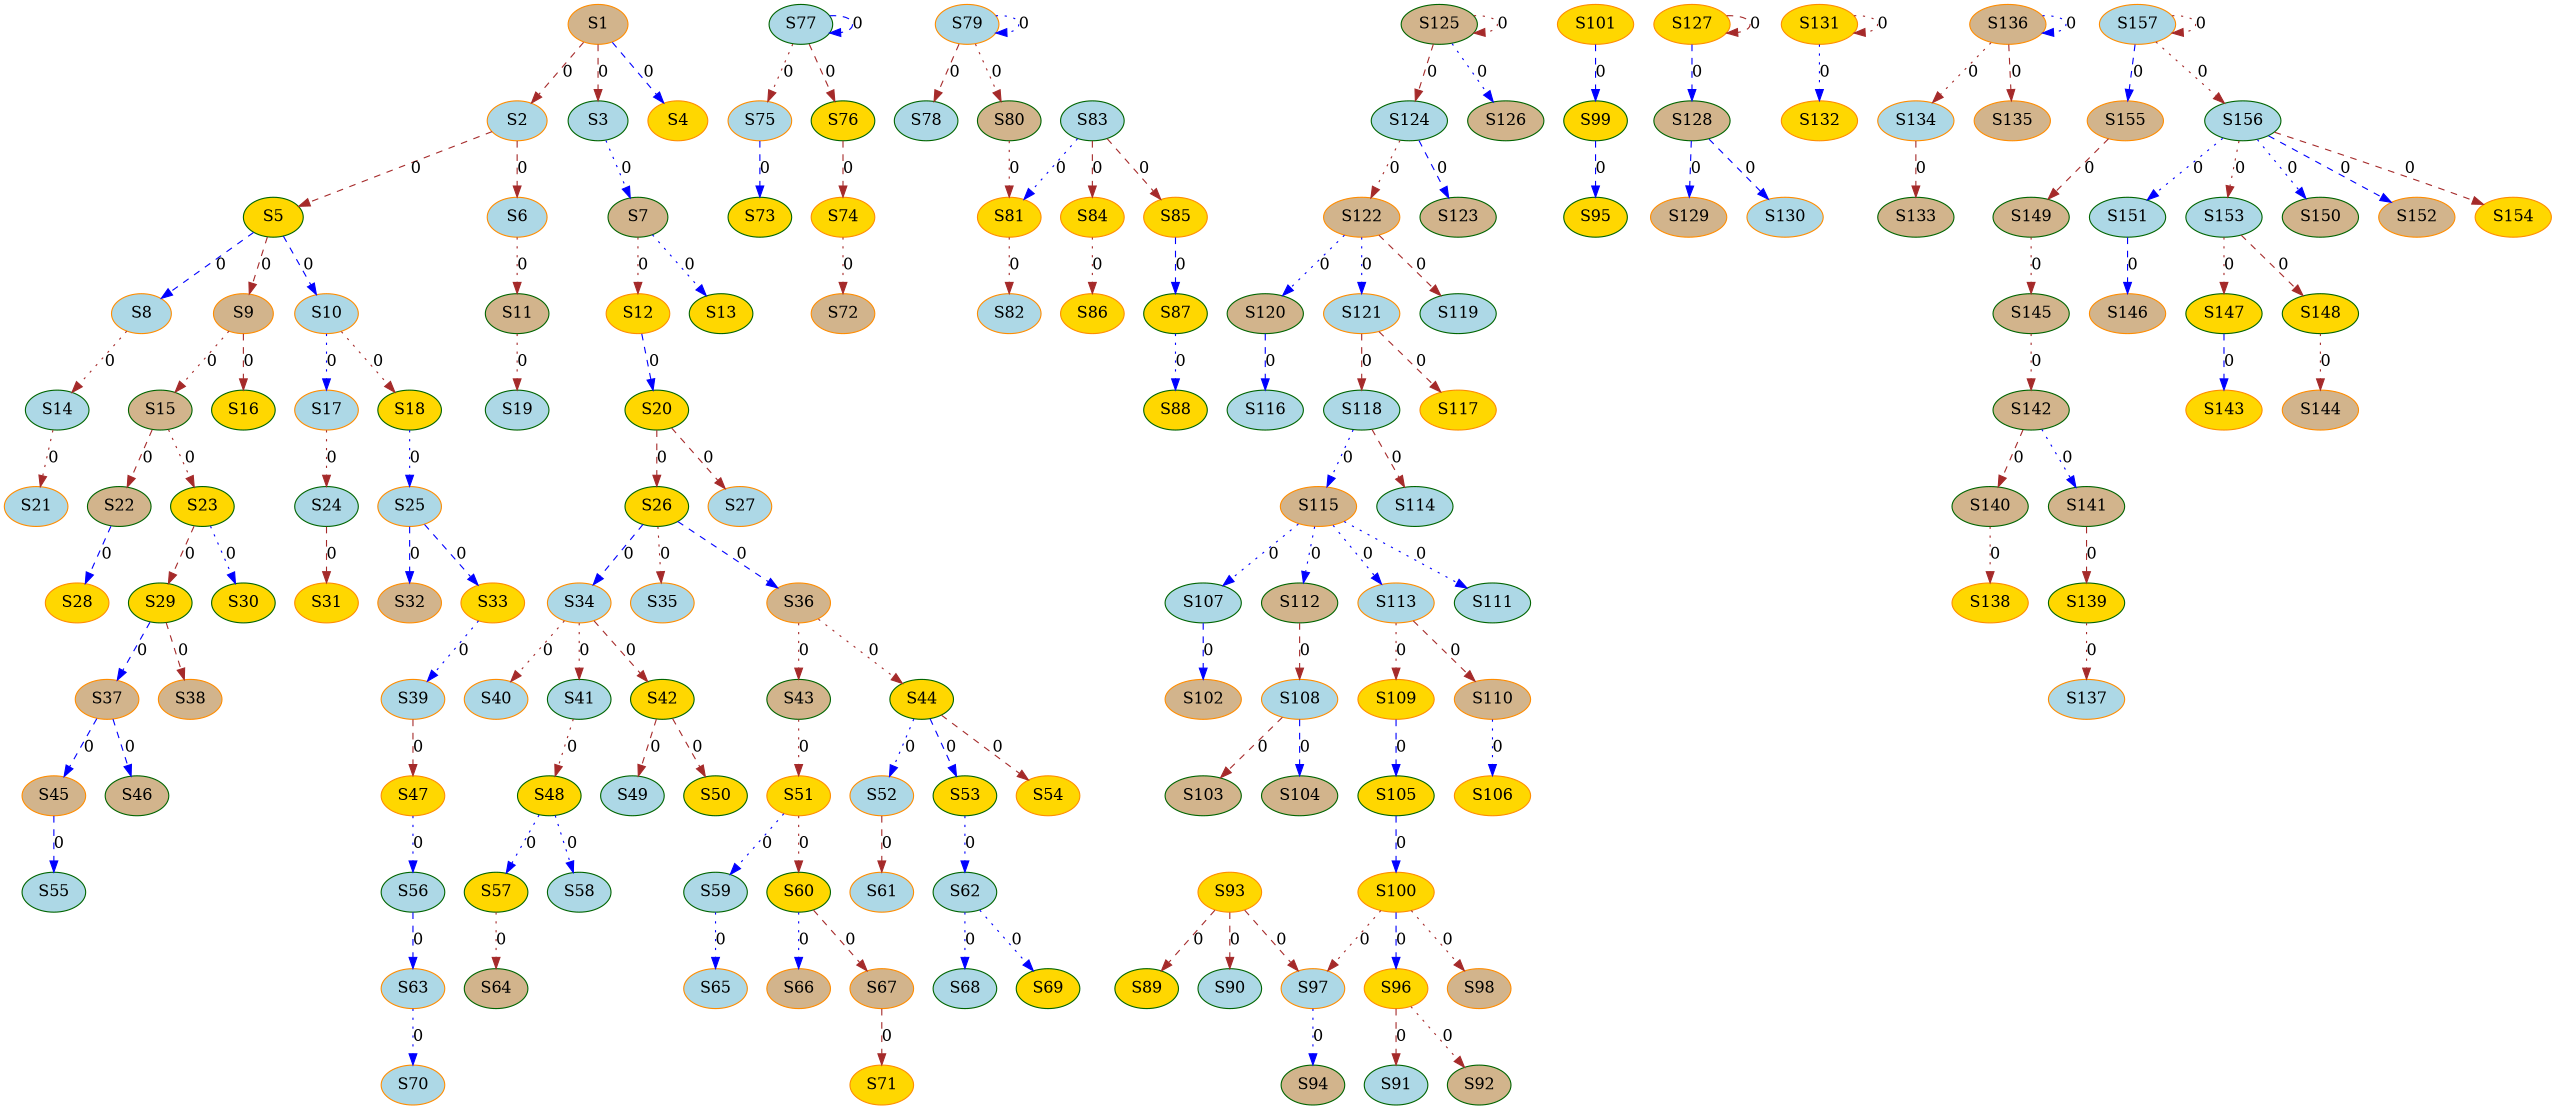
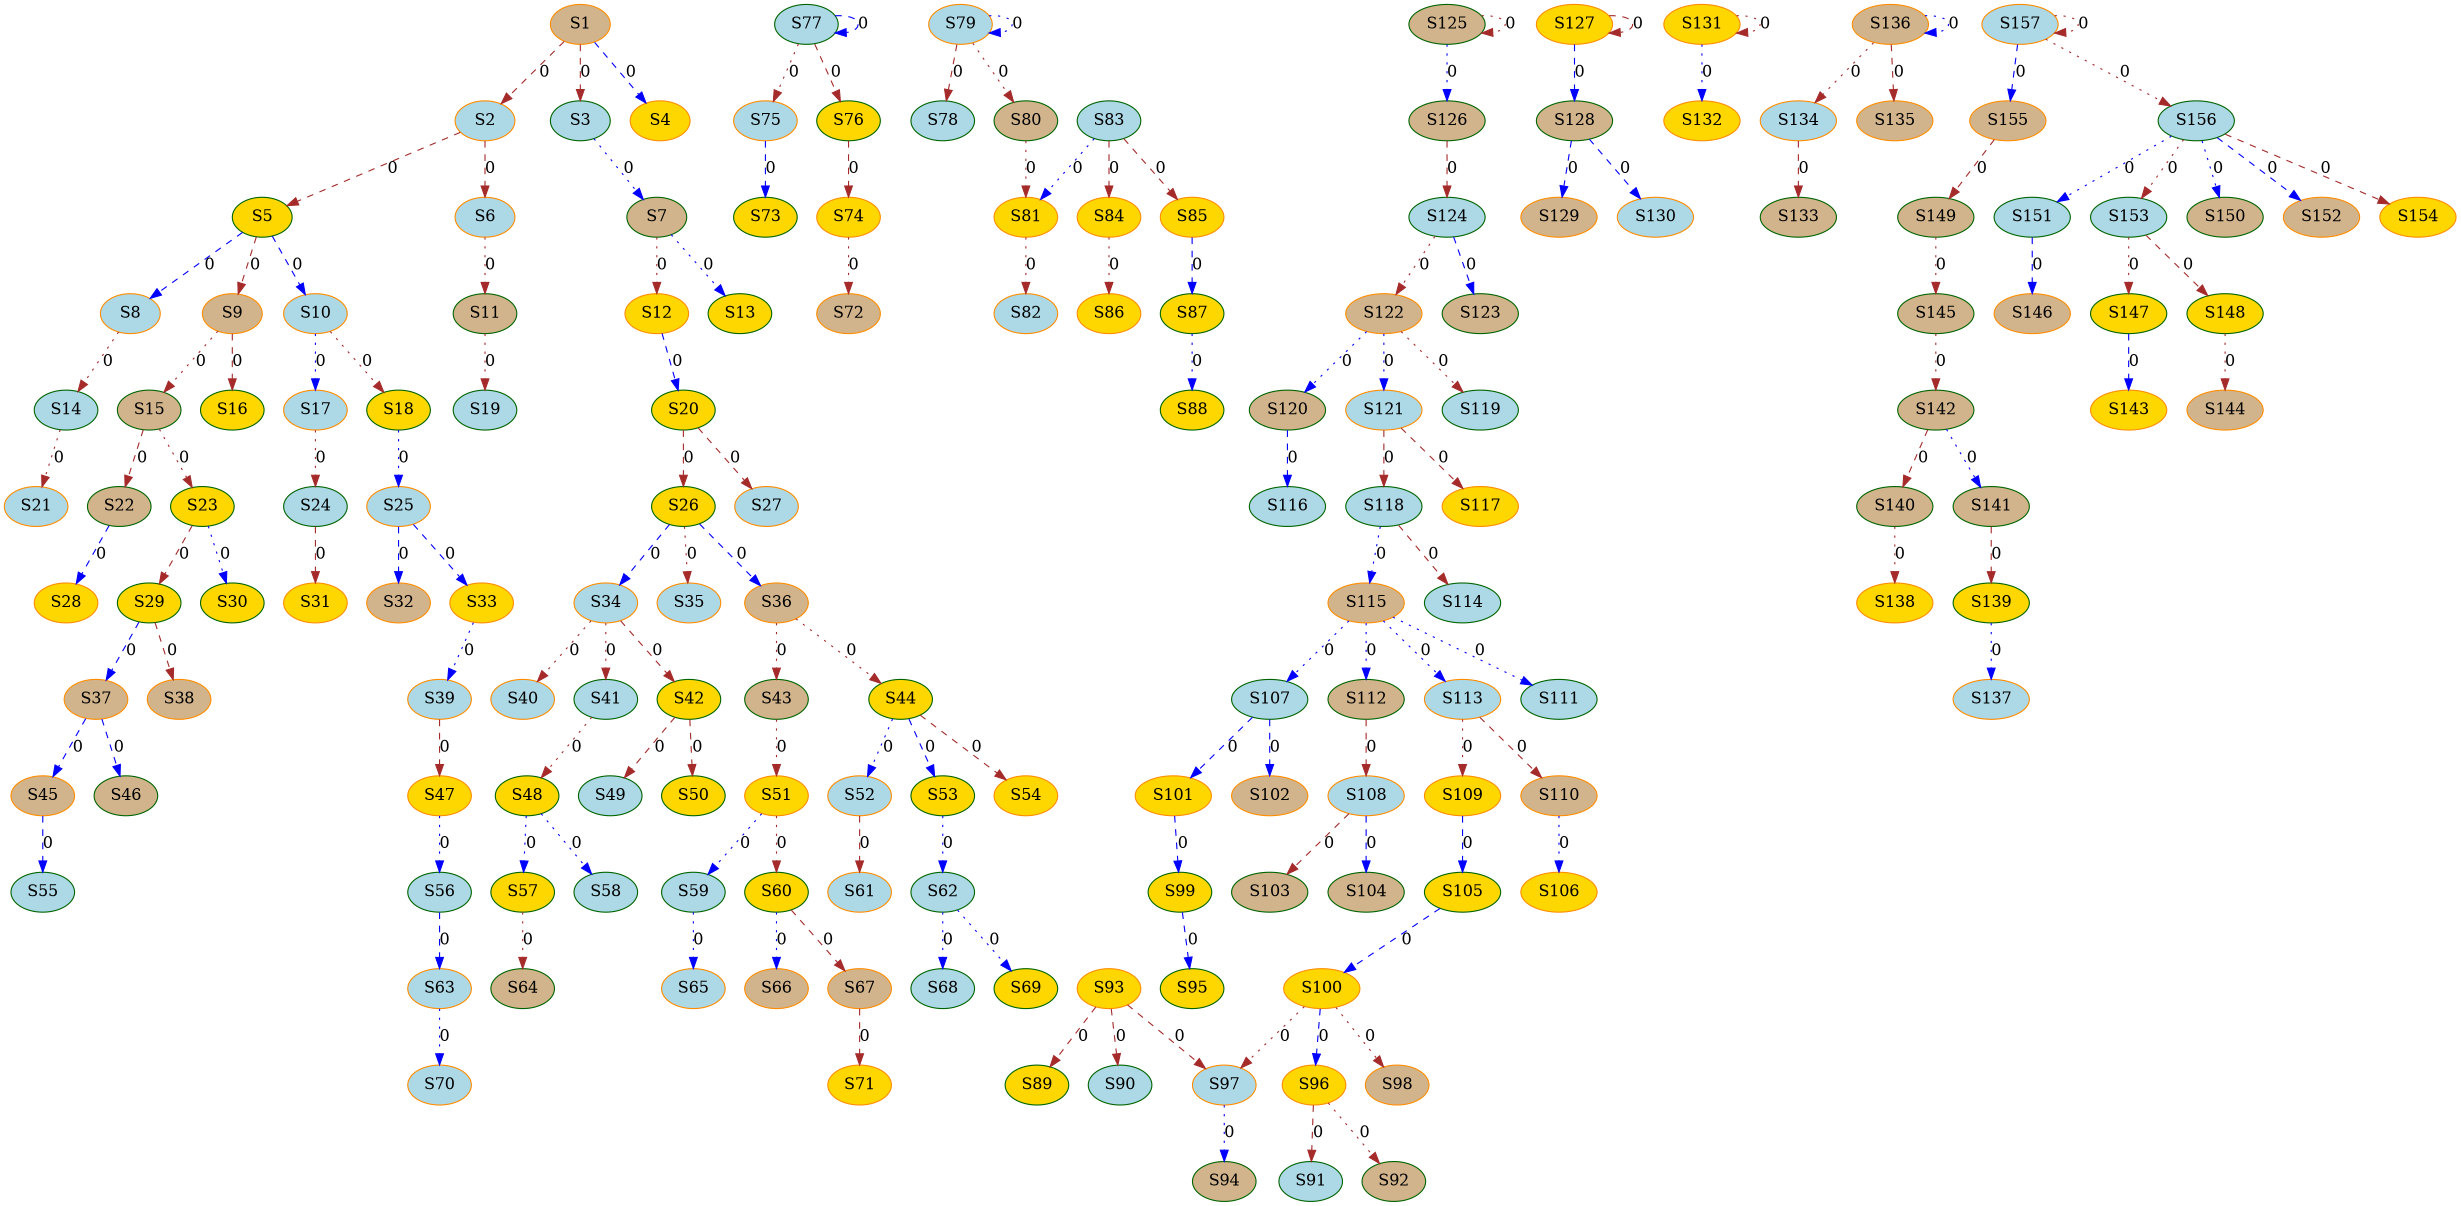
edge "S125" -> "S124": now "S126" -> "S124"
edge "S122" -> "S119": style dashed -> dotted
edge "S139" -> "S137": color brown -> blue
edge "S107" -> "S101": added, label "0"
